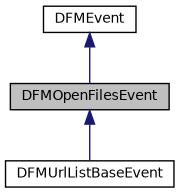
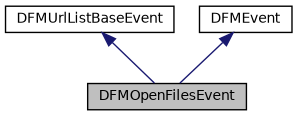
edge "DFMUrlListBaseEvent" -> "DFMOpenFilesEvent": reversed
